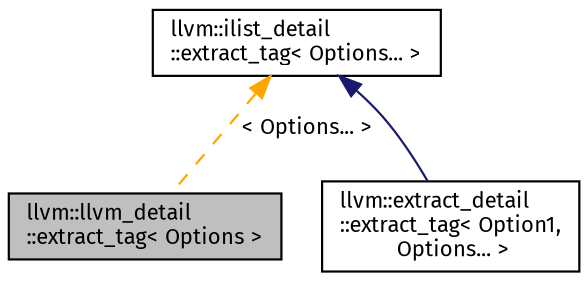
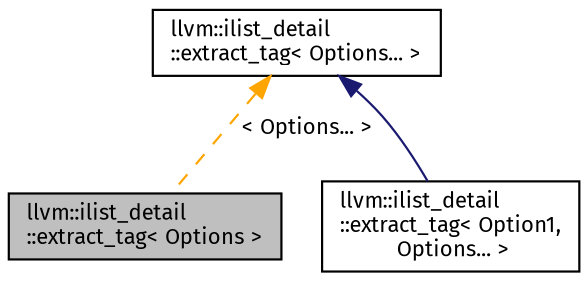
node "llvm::llvm_detail ::extract_tag< Options >": label "llvm::llvm_detail ::extract_tag< Options >" -> "llvm::ilist_detail ::extract_tag< Options >"
node "llvm::extract_detail ::extract_tag< Option1, Options... >": label "llvm::extract_detail ::extract_tag< Option1, Options... >" -> "llvm::ilist_detail ::extract_tag< Option1, Options... >"
